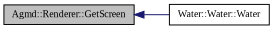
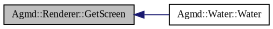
node "Water::Water::Water": label "Water::Water::Water" -> "Agmd::Water::Water"
